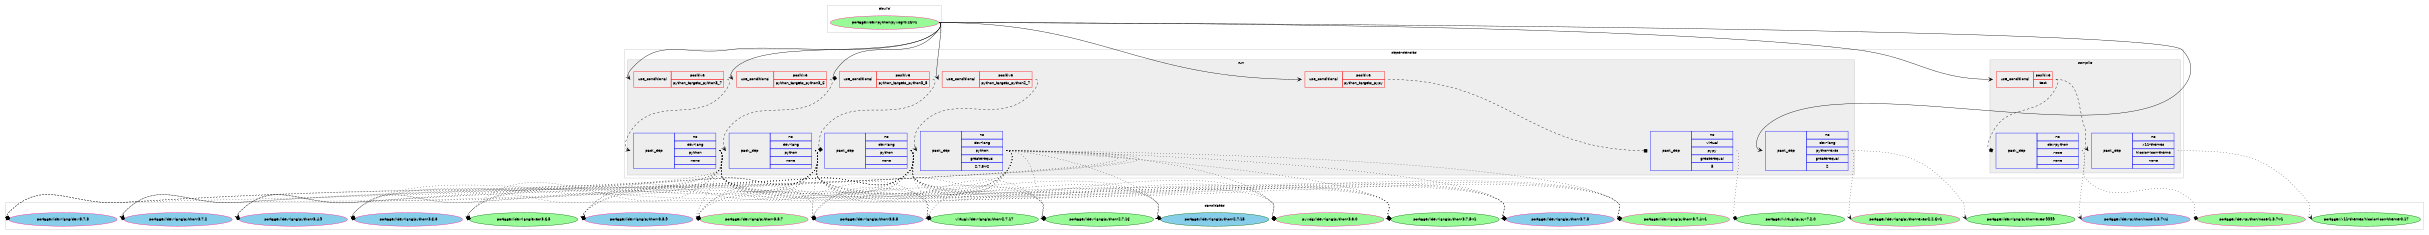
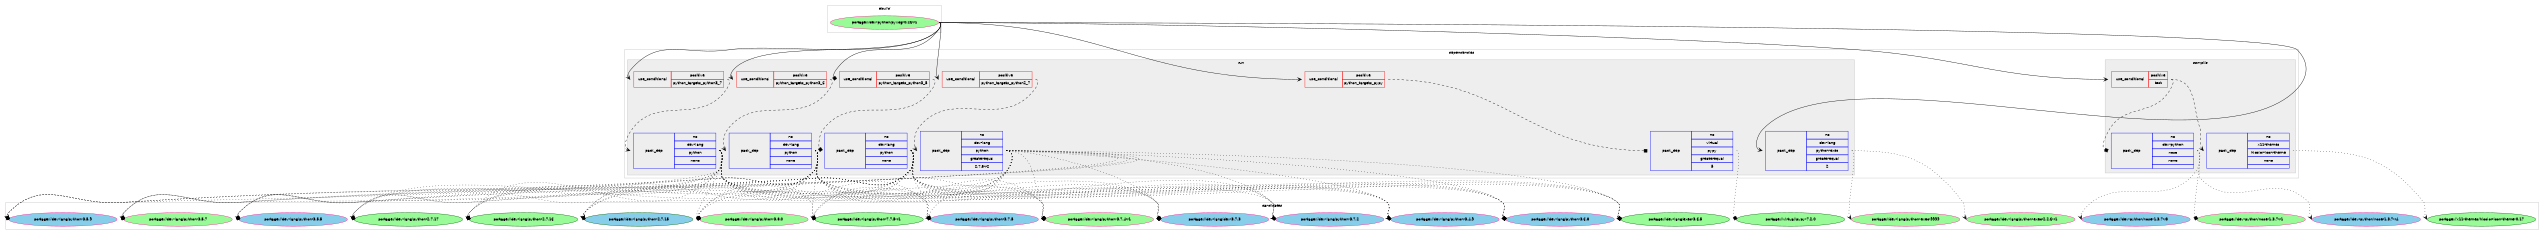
node "virtual://dev-lang/python-2.7.17": label "virtual://dev-lang/python-2.7.17" -> "portage://dev-lang/python-2.7.17"
node "pyxdg://dev-lang/python-3.8.0": label "pyxdg://dev-lang/python-3.8.0" -> "portage://dev-lang/python-3.8.0"
node "portage://dev-lang/python-3.7.5-r1": label "portage://dev-lang/python-3.7.5-r1" -> "portage://dev-lang/python-7.7.5-r1"
node "portage://dev-lang/python-exec-9999": color darkgreen -> deeppink
node "portage://dev-python/nose-1.3.7-r3": added
